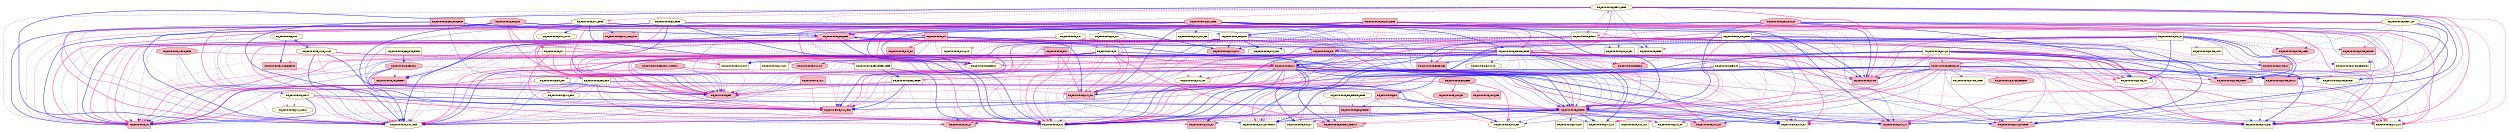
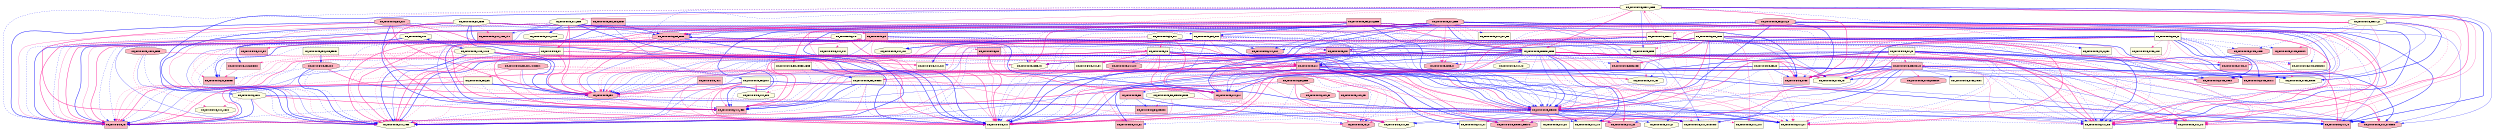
edge "org_bouncycastle_cert_cmp" -> "org_bouncycastle_asn1_crmf": removed
edge "org_bouncycastle_operator_jcajce" -> "org_bouncycastle_jcajce_spec": style solid -> dashed
edge "org_bouncycastle_cert_crmf" -> "org_bouncycastle_asn1": style solid -> dashed
node "org_bouncycastle_cert_path": shape octagon -> box
